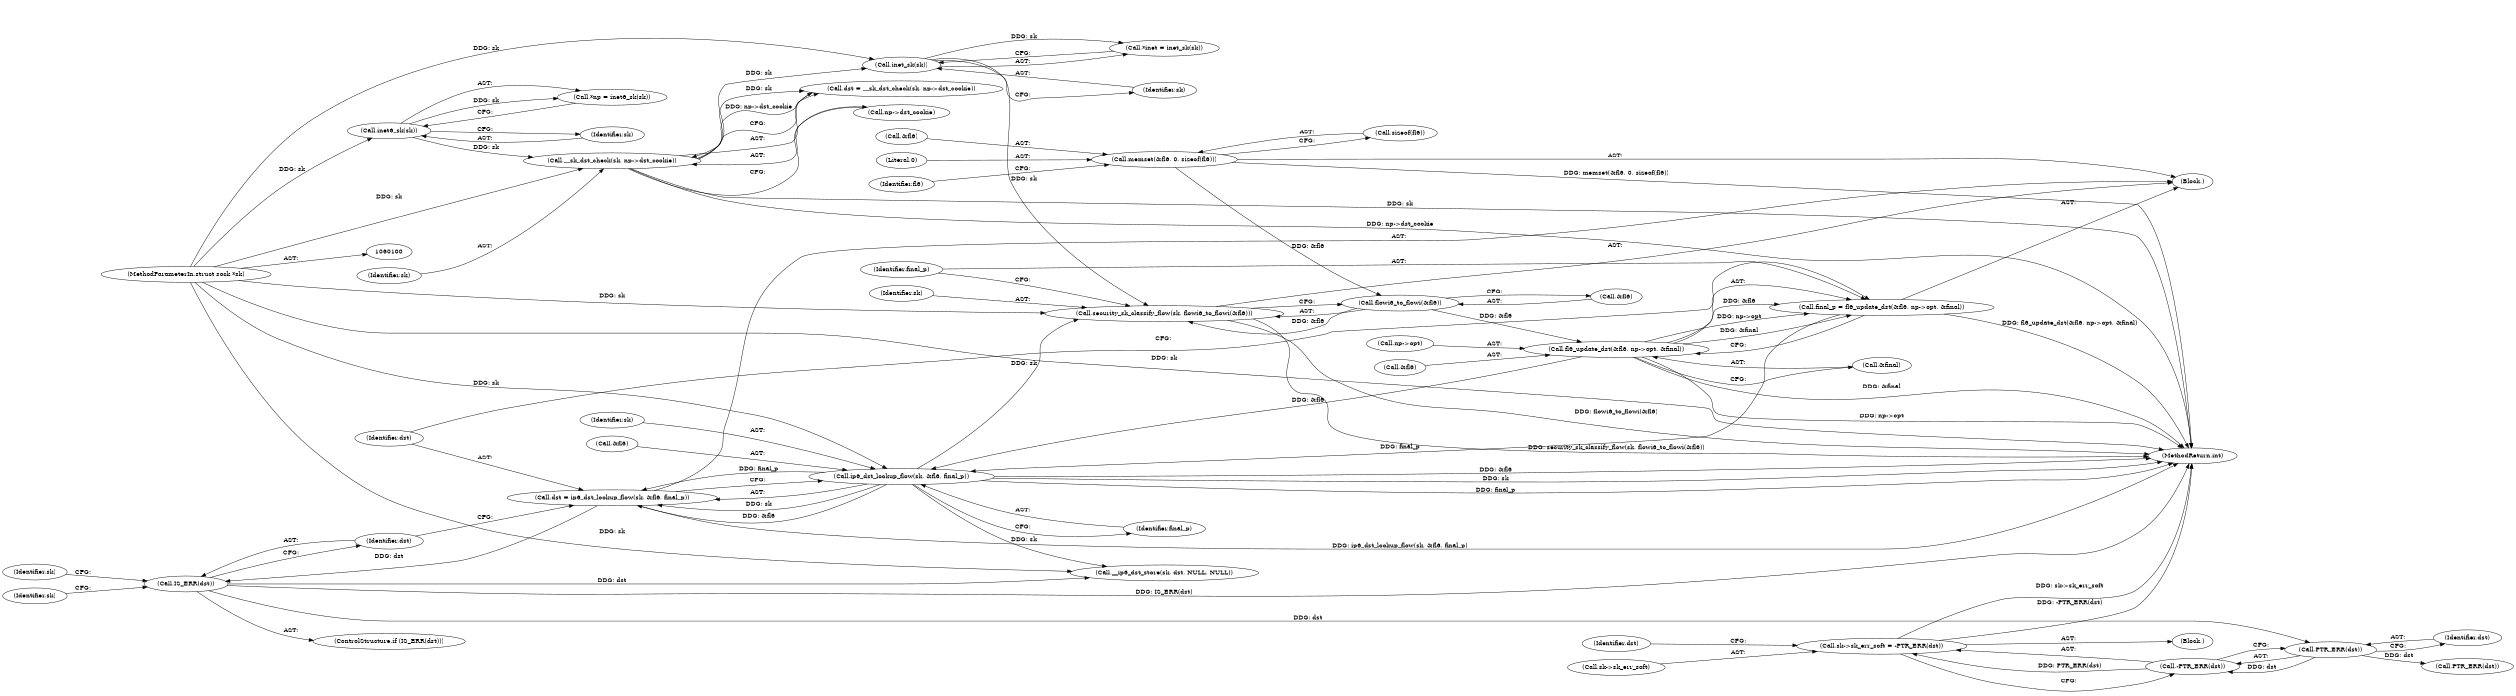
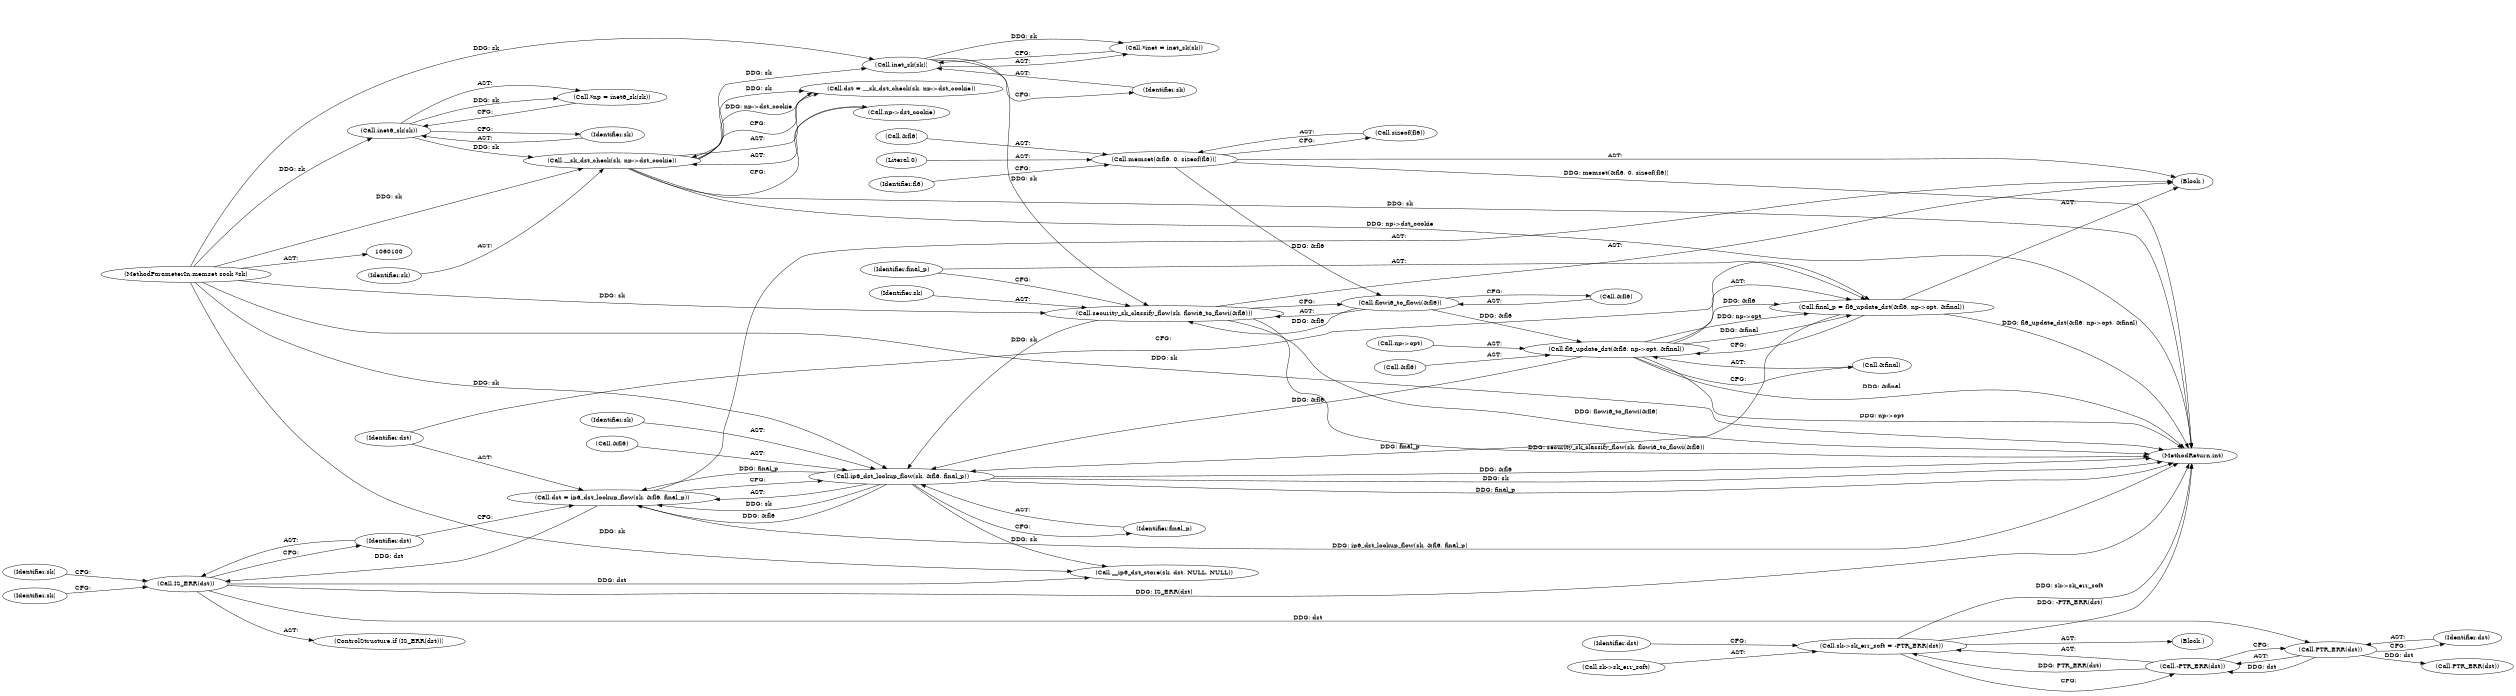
node "(MethodParameterIn,struct sock *sk)": label "(MethodParameterIn,struct sock *sk)" -> "(MethodParameterIn,memset sock *sk)"
edge "(Call,ip6_dst_lookup_flow(sk, &fl6, final_p))" -> "(Call,security_sk_classify_flow(sk, flowi6_to_flowi(&fl6)))": reversed
